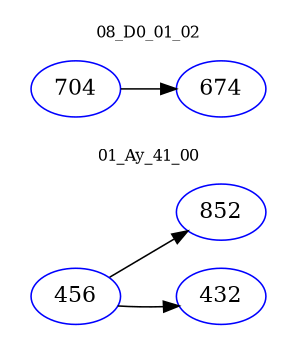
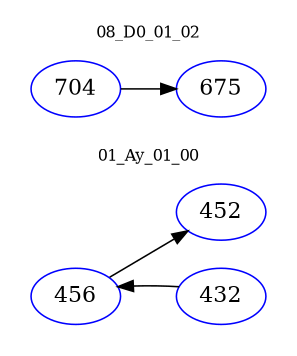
node "674": label "674" -> "675"
cluster "01_Ay_41_00": label "01_Ay_41_00" -> "01_Ay_01_00"
node "852": label "852" -> "452"
edge "456" -> "432": reversed
